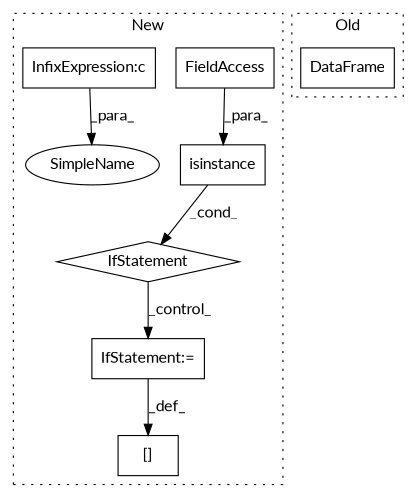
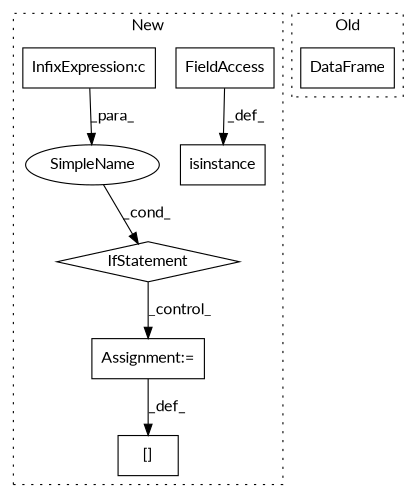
edge "FieldAccess" -> "isinstance": label "_para_" -> "_def_"
edge "isinstance" -> "IfStatement": now "SimpleName" -> "IfStatement"
node "IfStatement:=": label "IfStatement:=" -> "Assignment:="
